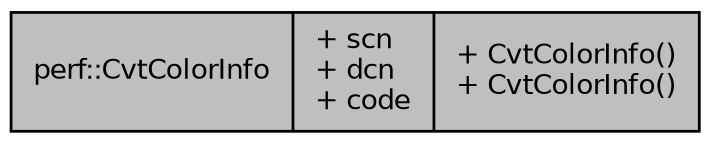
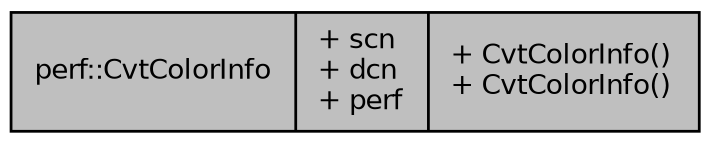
node "perf::CvtColorInfo": text "+ code" -> "+ perf"
